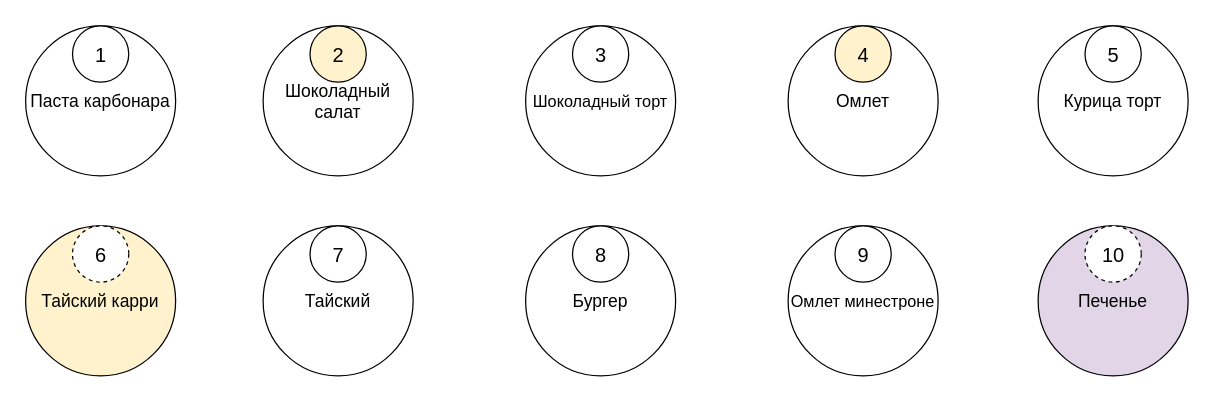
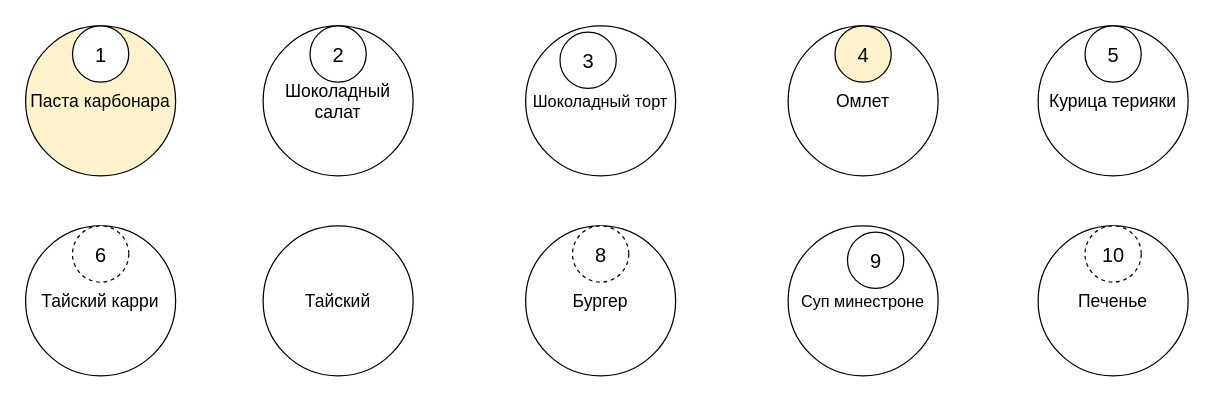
node "2": fillcolor #fff2cc -> #ffffff
node "3": moved (601, 54) -> (588, 60)
node "Паста карбонара": fillcolor #ffffff -> #fff2cc
node "Курица торт": label "Курица торт" -> "Курица терияки"
node "7": removed
node "8": style solid -> dashed
node "9": moved (863, 254) -> (876, 260)
node "Тайский карри": fillcolor #fff2cc -> #ffffff
node "Омлет минестроне": label "Омлет минестроне" -> "Суп минестроне"
node "Печенье": fillcolor #e1d5e7 -> #ffffff
